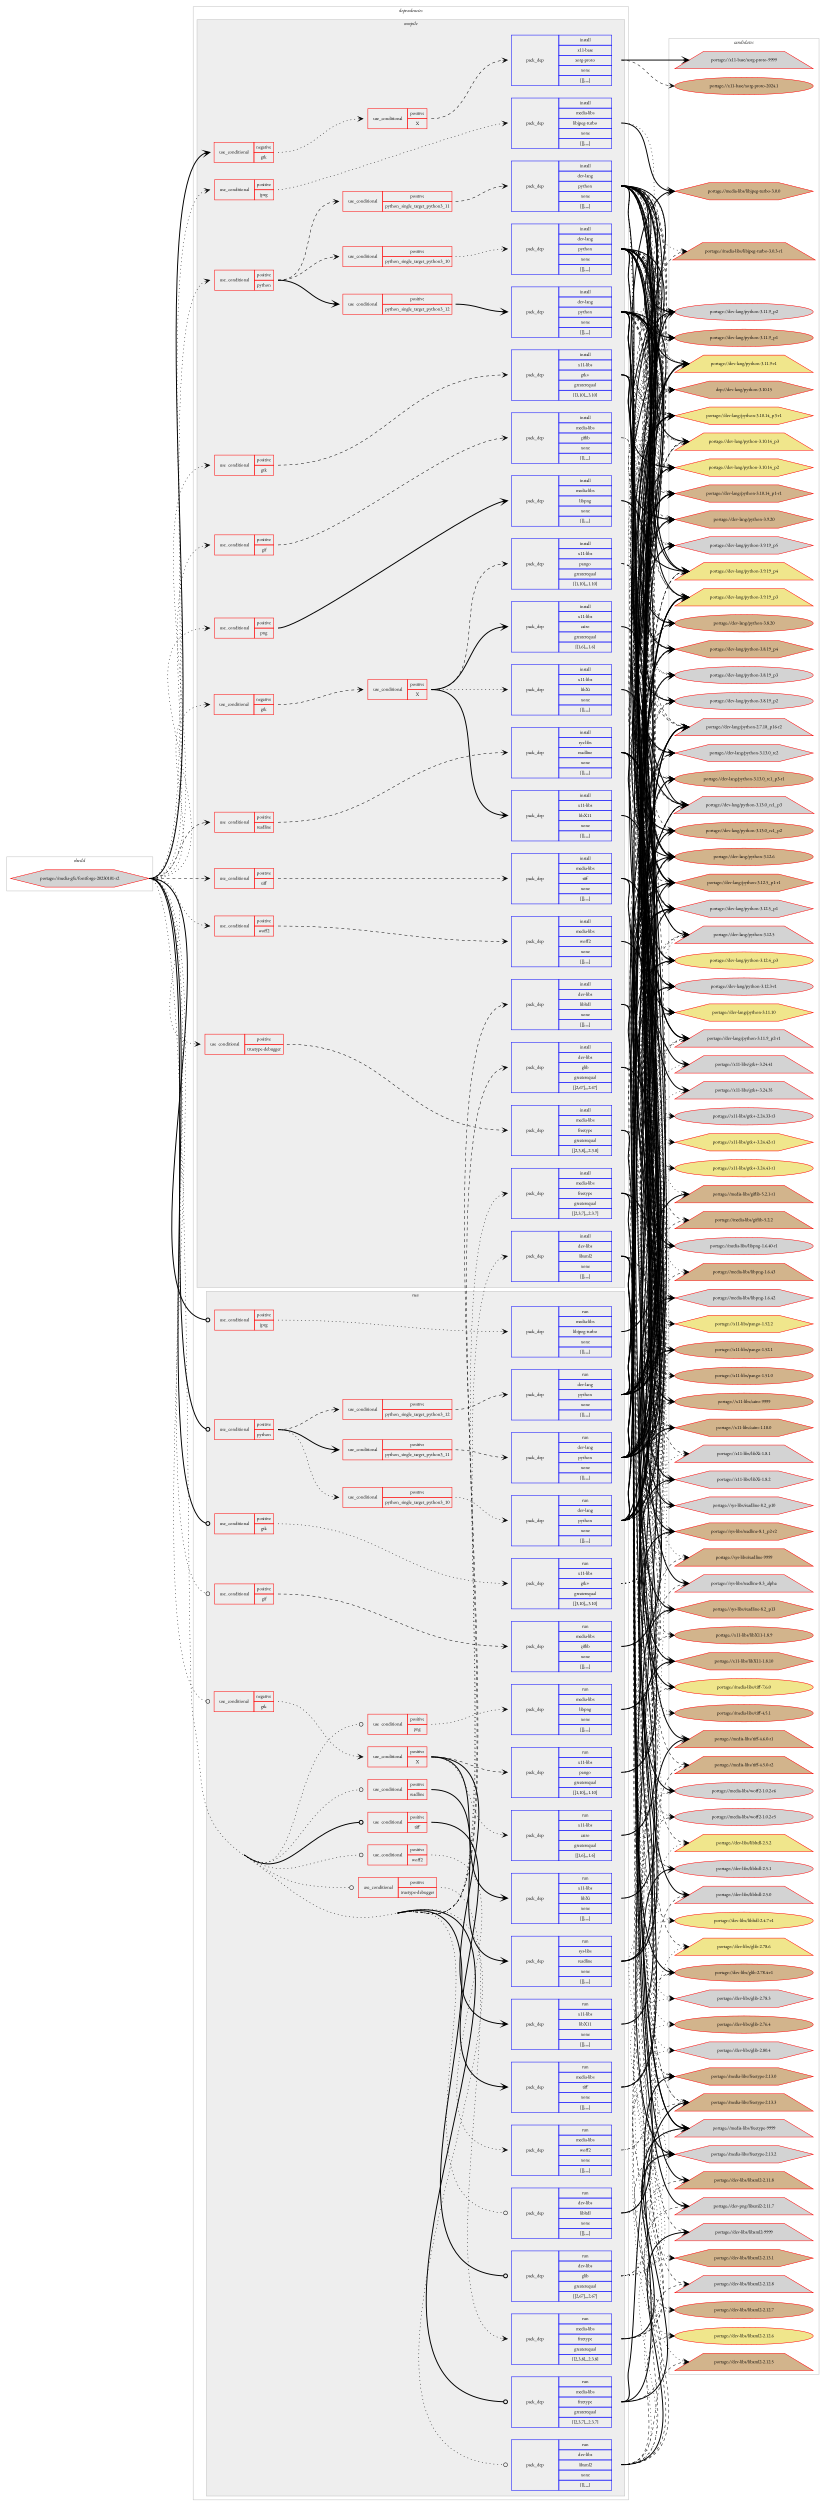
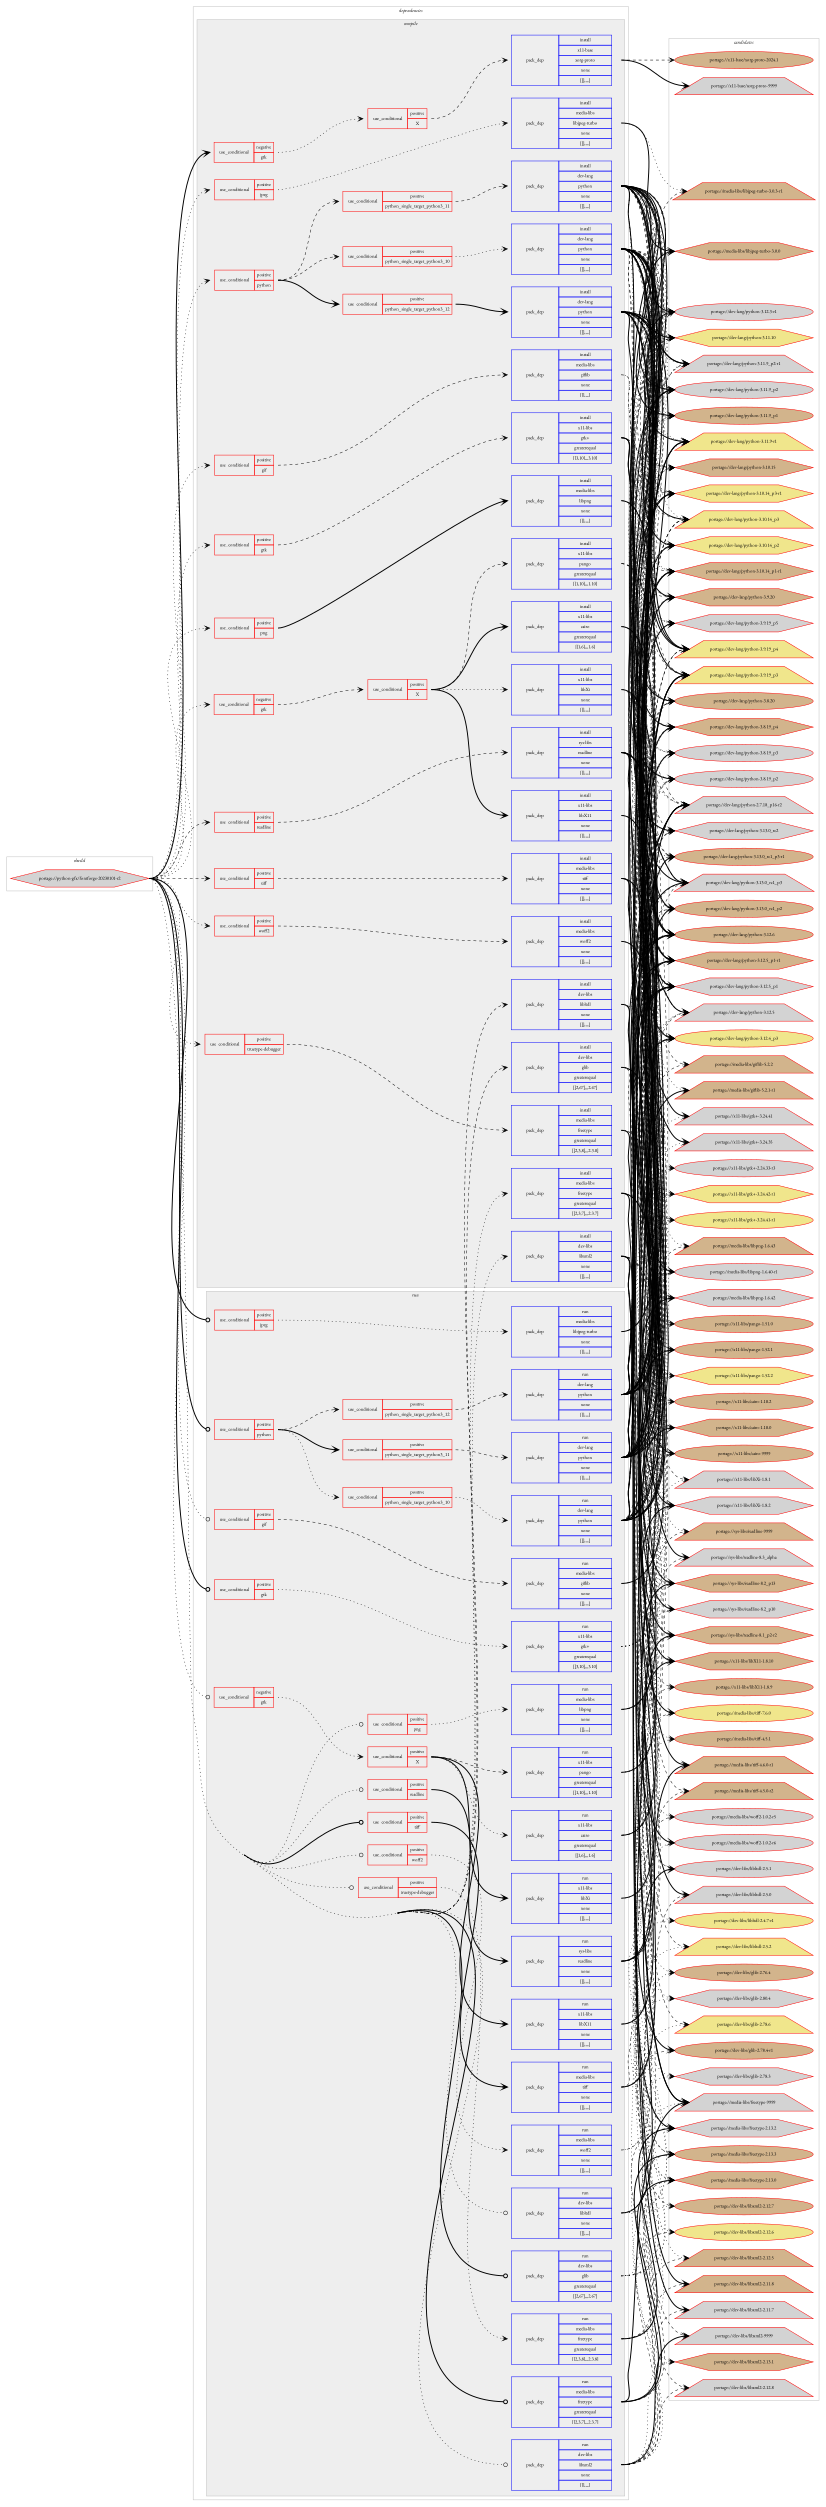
node "dep://dev-lang/python-3.10.15": label "dep://dev-lang/python-3.10.15" -> "portage://dev-lang/python-3.10.15"
node "portage://media-gfx/fontforge-20230101-r2": label "portage://media-gfx/fontforge-20230101-r2" -> "portage://python-gfx/fontforge-20230101-r2"
node "portage://x11-libs/cairo-1.18.2": added
node "portage://media-libs/freetype-2.13.3": shape trapezium -> ellipse
node "portage://dev-png/libxml2-2.11.7": label "portage://dev-png/libxml2-2.11.7" -> "portage://dev-libs/libxml2-2.11.7"
